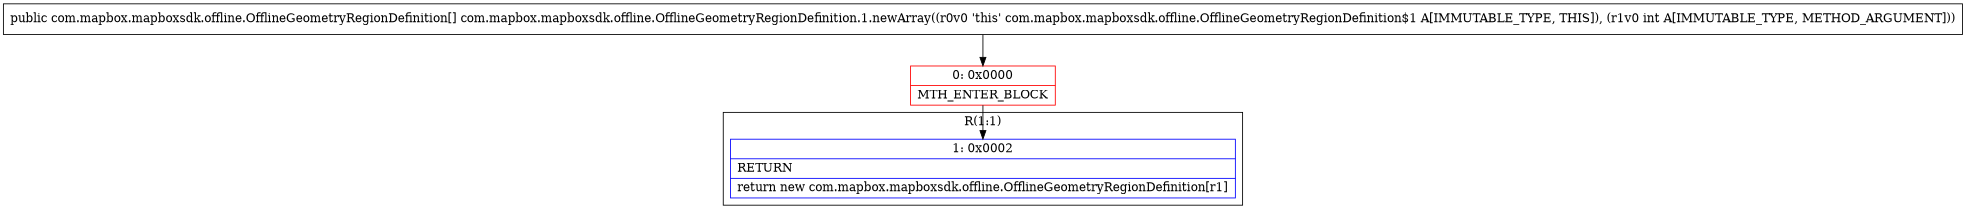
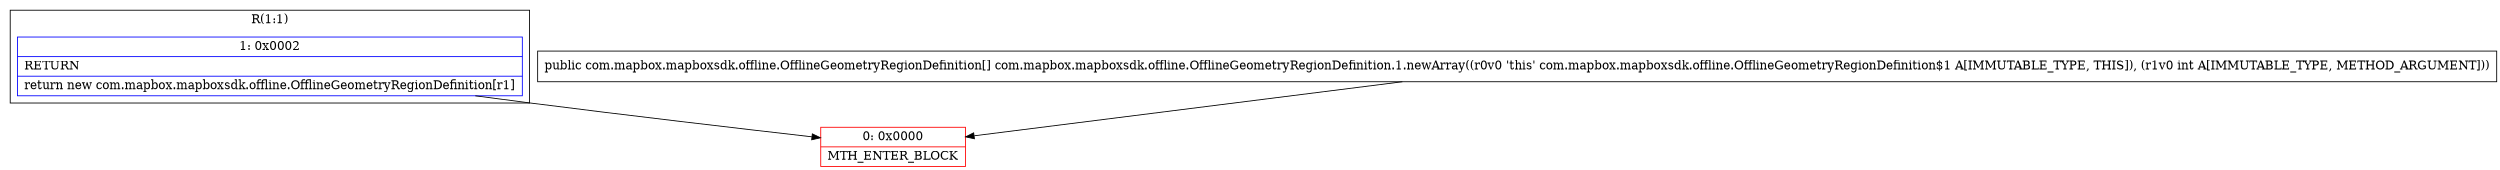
edge "0: 0x0000" -> "1: 0x0002": reversed
